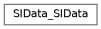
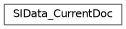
node "SIData_SIData": label "SIData_SIData" -> "SIData_CurrentDoc"
